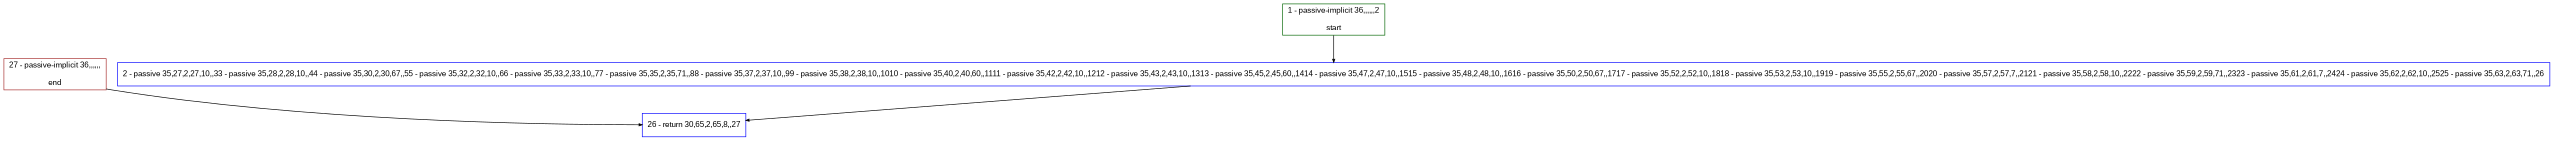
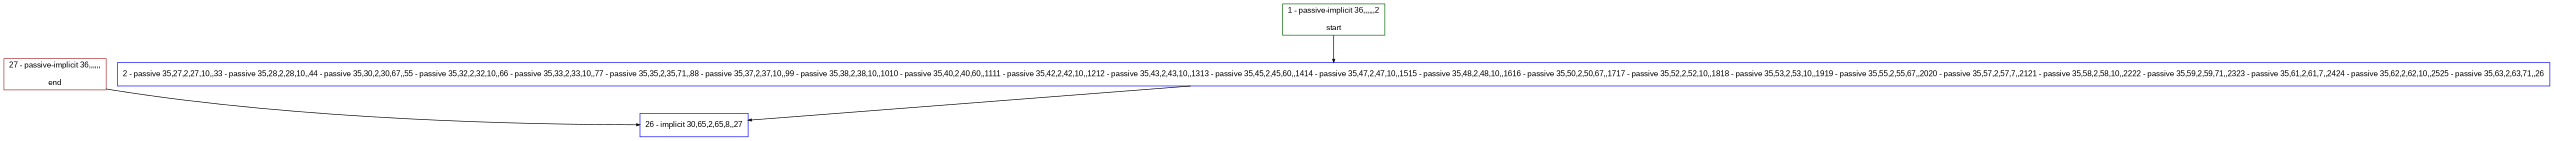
node "26 - return 30,65,2,65,8,,27": label "26 - return 30,65,2,65,8,,27" -> "26 - implicit 30,65,2,65,8,,27"
